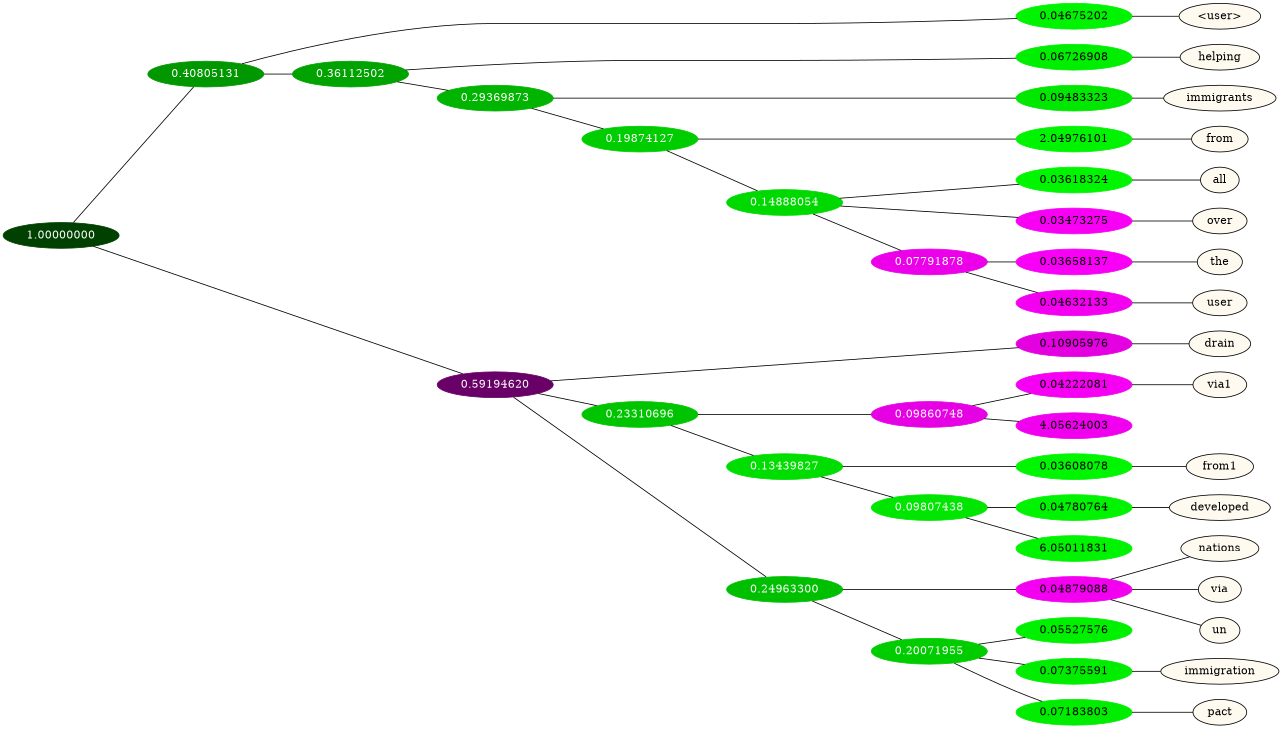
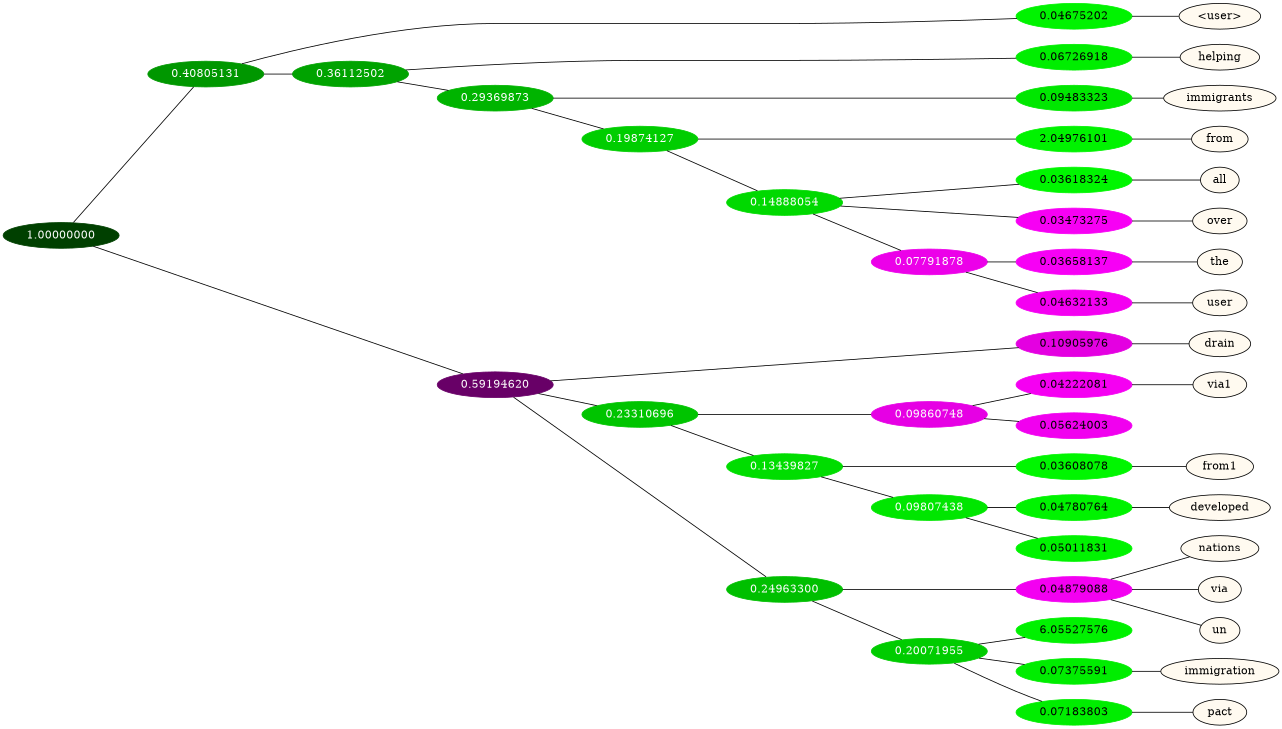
node "0.06726908": label "0.06726908" -> "0.06726918"
node "4.05624003": label "4.05624003" -> "0.05624003"
node "6.05011831": label "6.05011831" -> "0.05011831"
node "0.05527576": label "0.05527576" -> "6.05527576"
